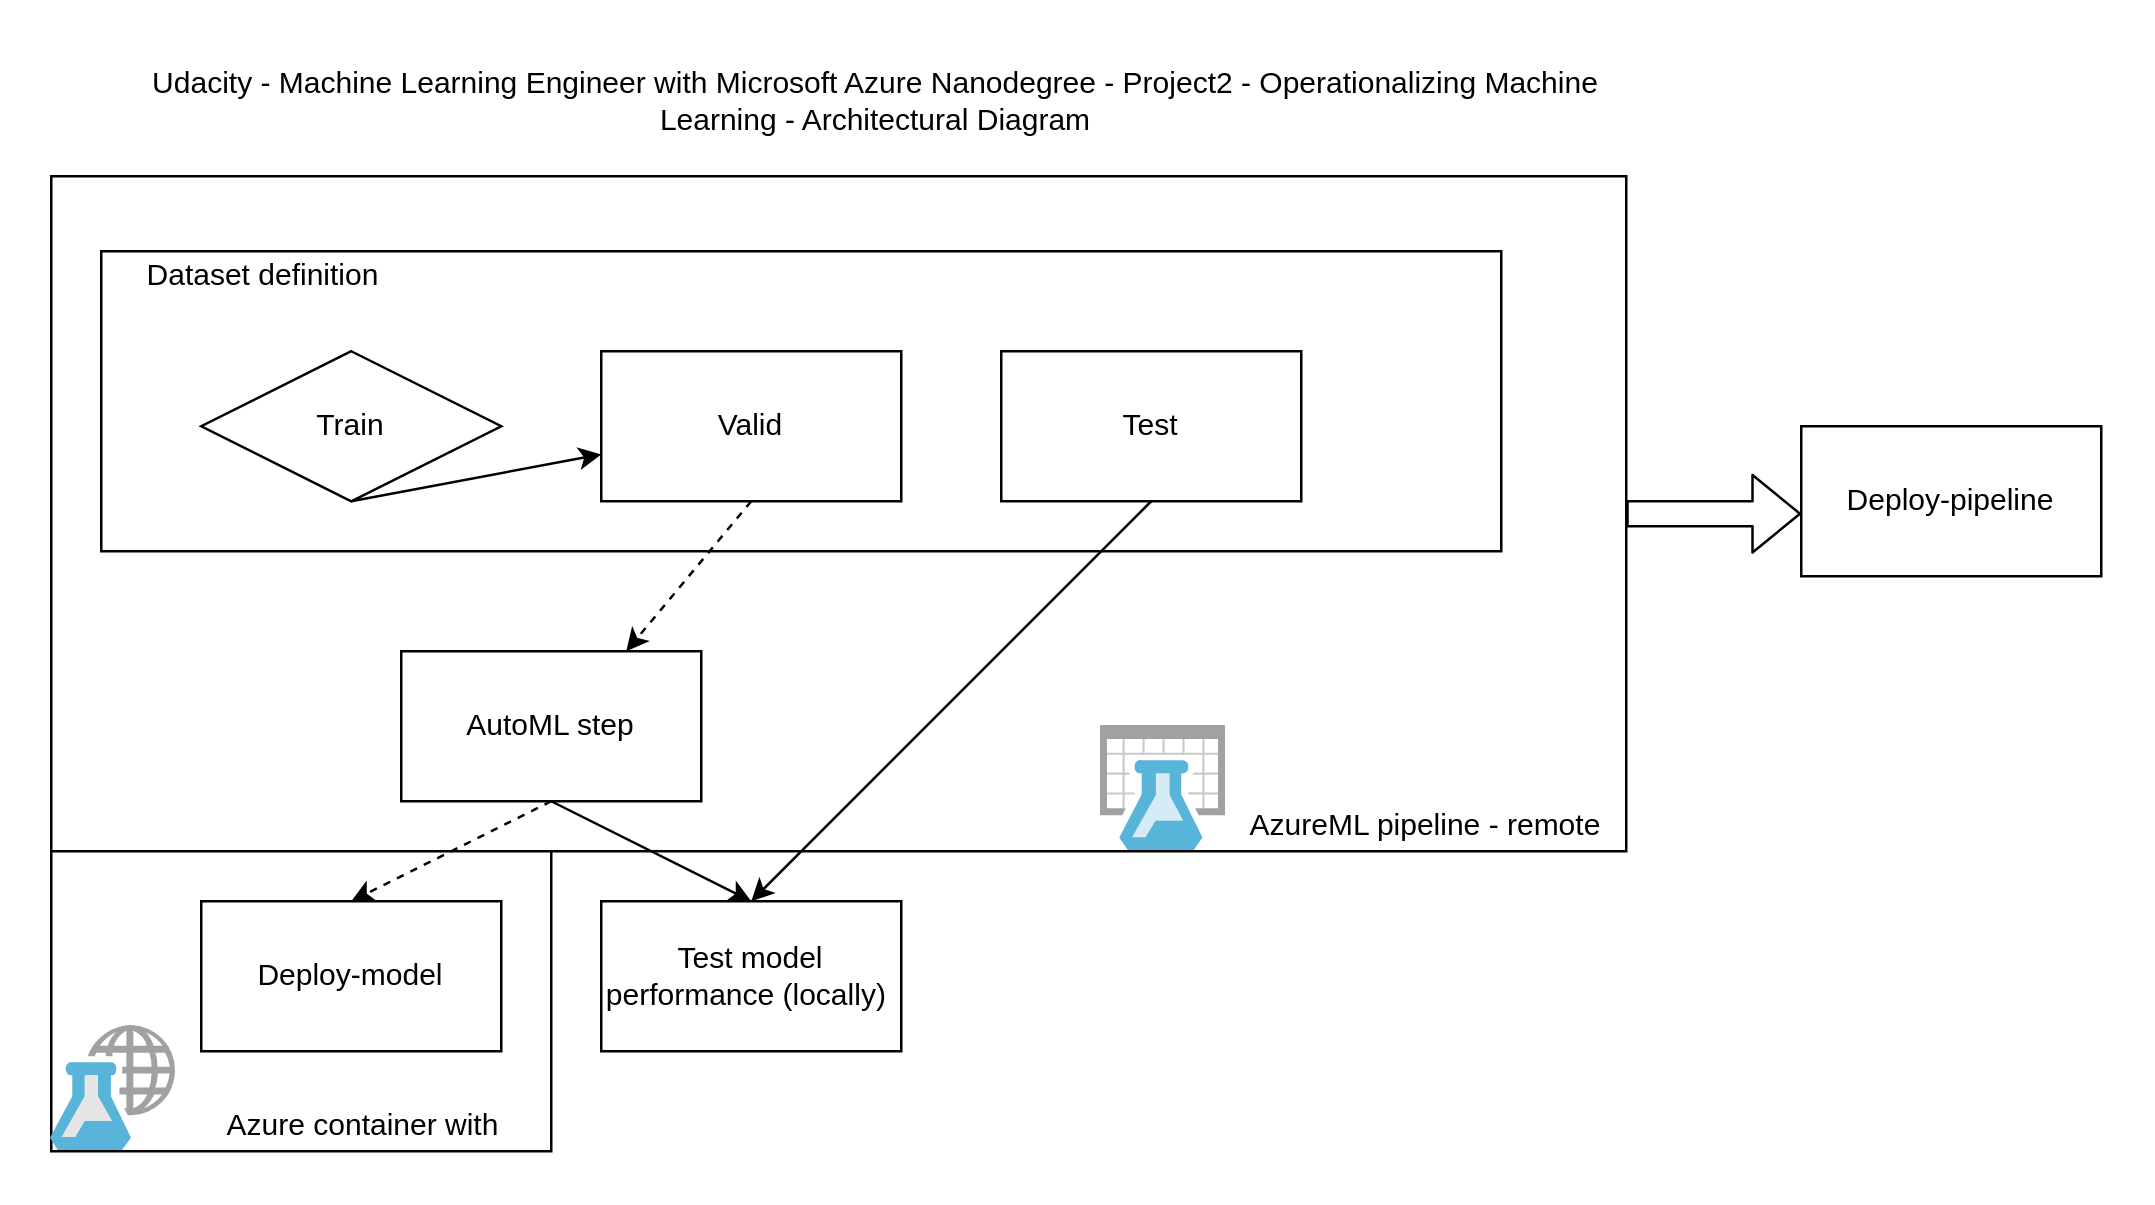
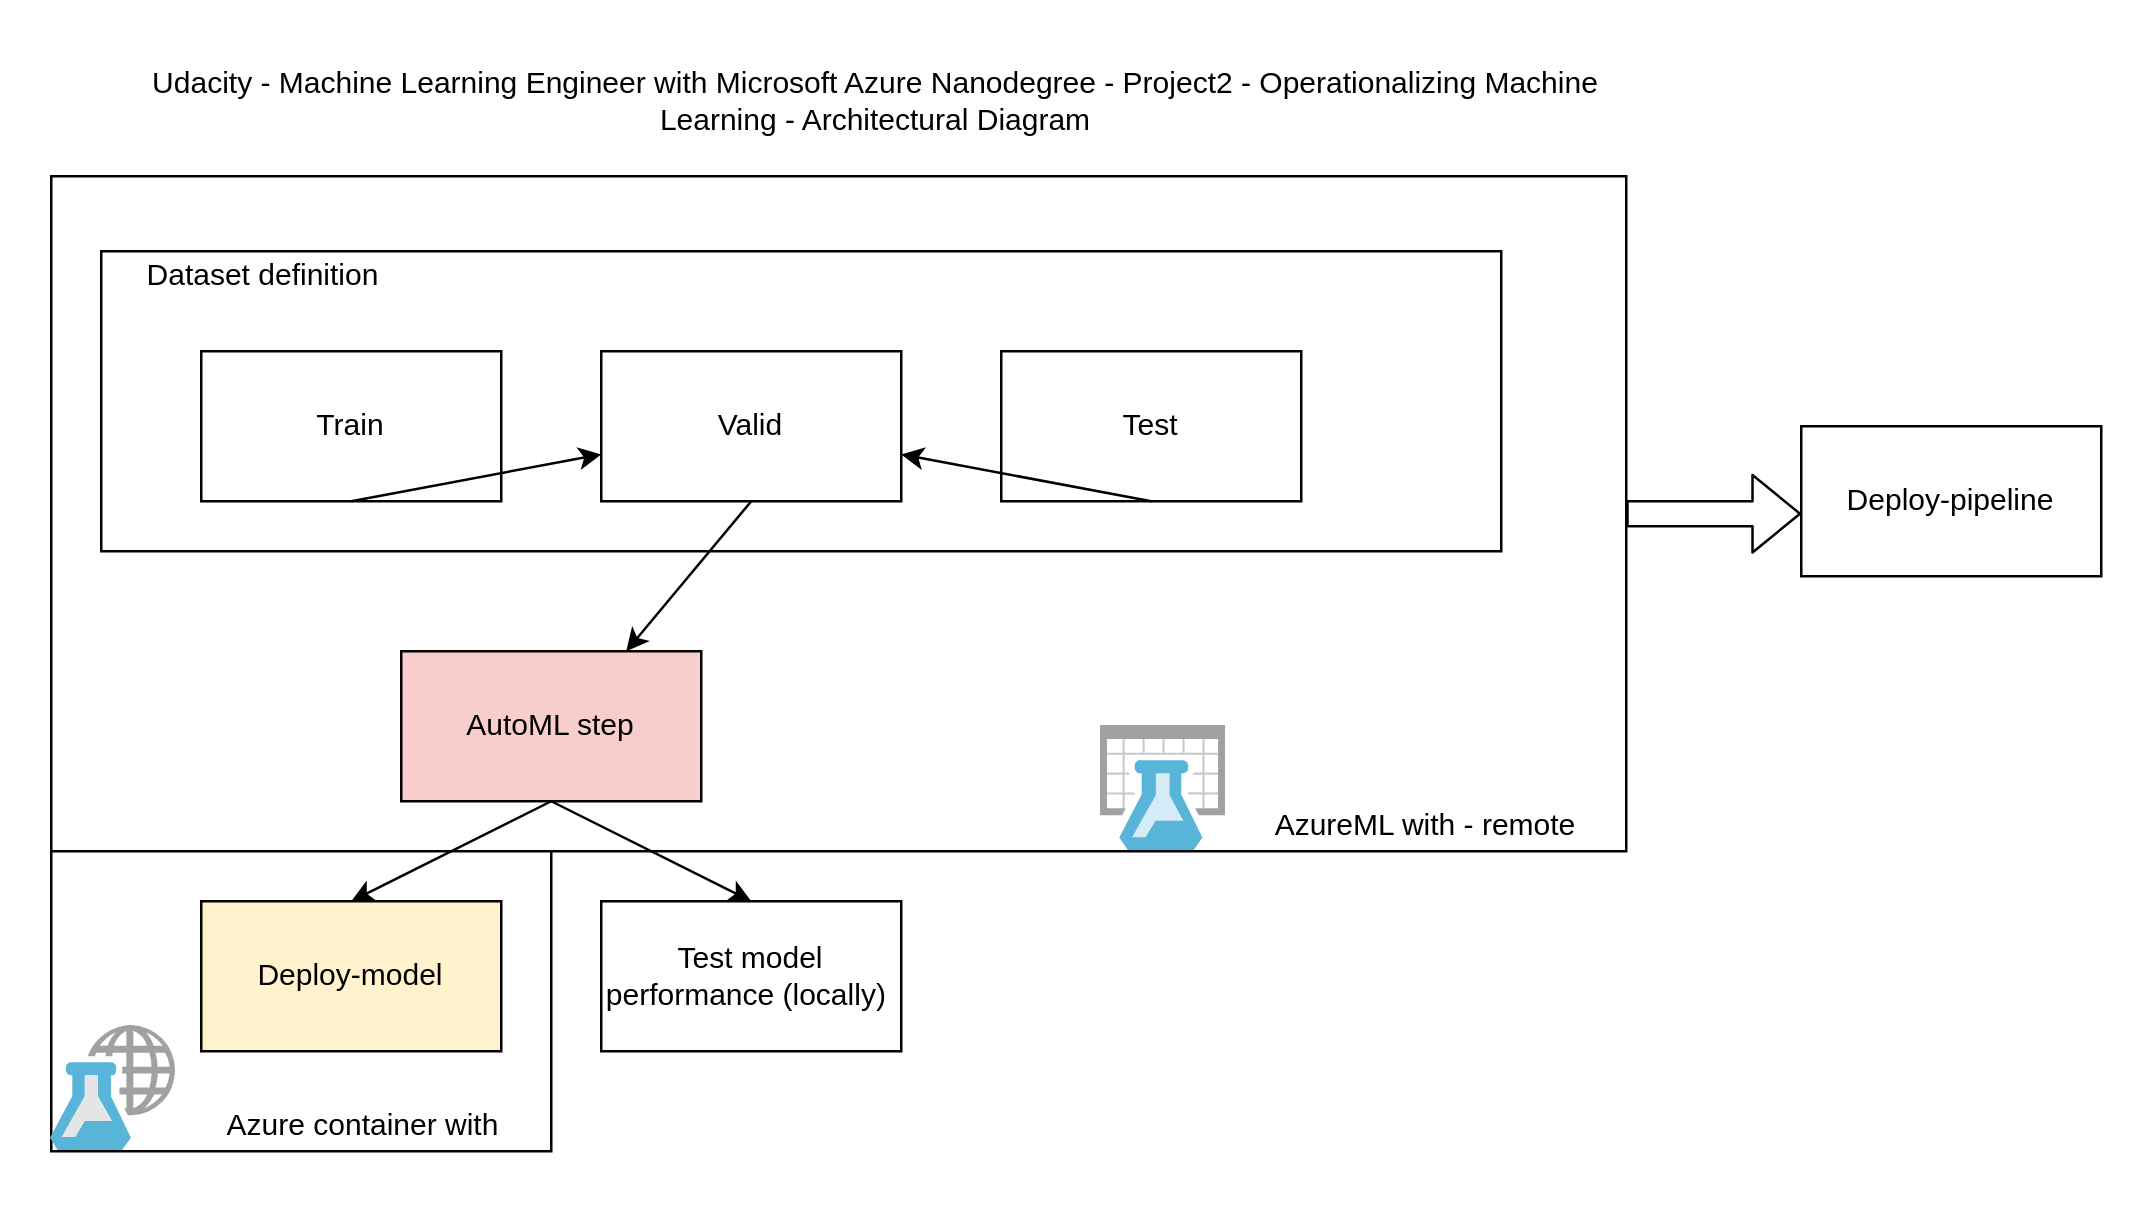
node "Train": shape diamond -> rectangle
edge "Valid" -> "AutoML step": style dashed -> solid
edge "Test" -> "Test model performance (locally)": now "Test" -> "Valid"
node "AutoML step": fillcolor #ffffff -> #f8cecc
node "AzureML pipeline - remote": label "AzureML pipeline - remote" -> "AzureML with - remote"
edge "AutoML step" -> "Deploy-model": style dashed -> solid
node "Deploy-model": fillcolor #ffffff -> #fff2cc
